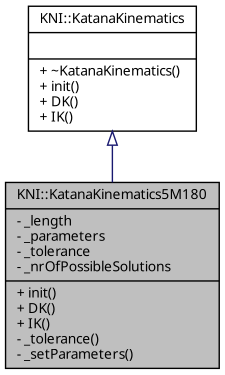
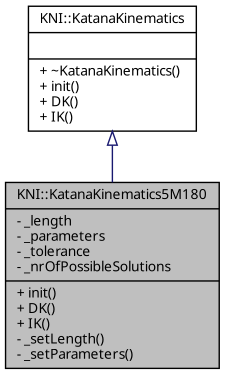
node "KNI::KatanaKinematics5M180": text "- _tolerance()" -> "- _setLength()"
